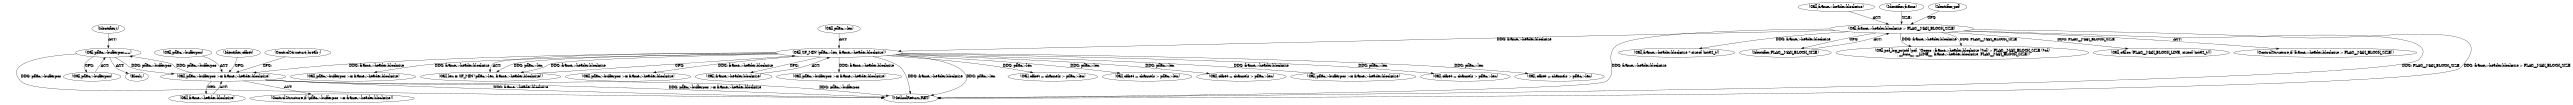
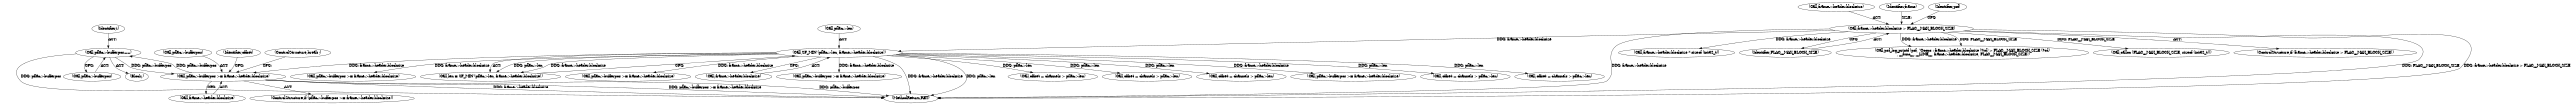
node "(Call,calloc (FLAC__MAX_BLOCK_LINE, sizeof (int32_t)))": label "(Call,calloc (FLAC__MAX_BLOCK_LINE, sizeof (int32_t)))" -> "(Call,calloc (FLAC__MAX_BLOCK_SIZE, sizeof (int32_t)))"
